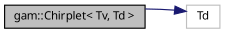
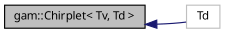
edge "gam::Chirplet< Tv, Td >" -> "Td": reversed
